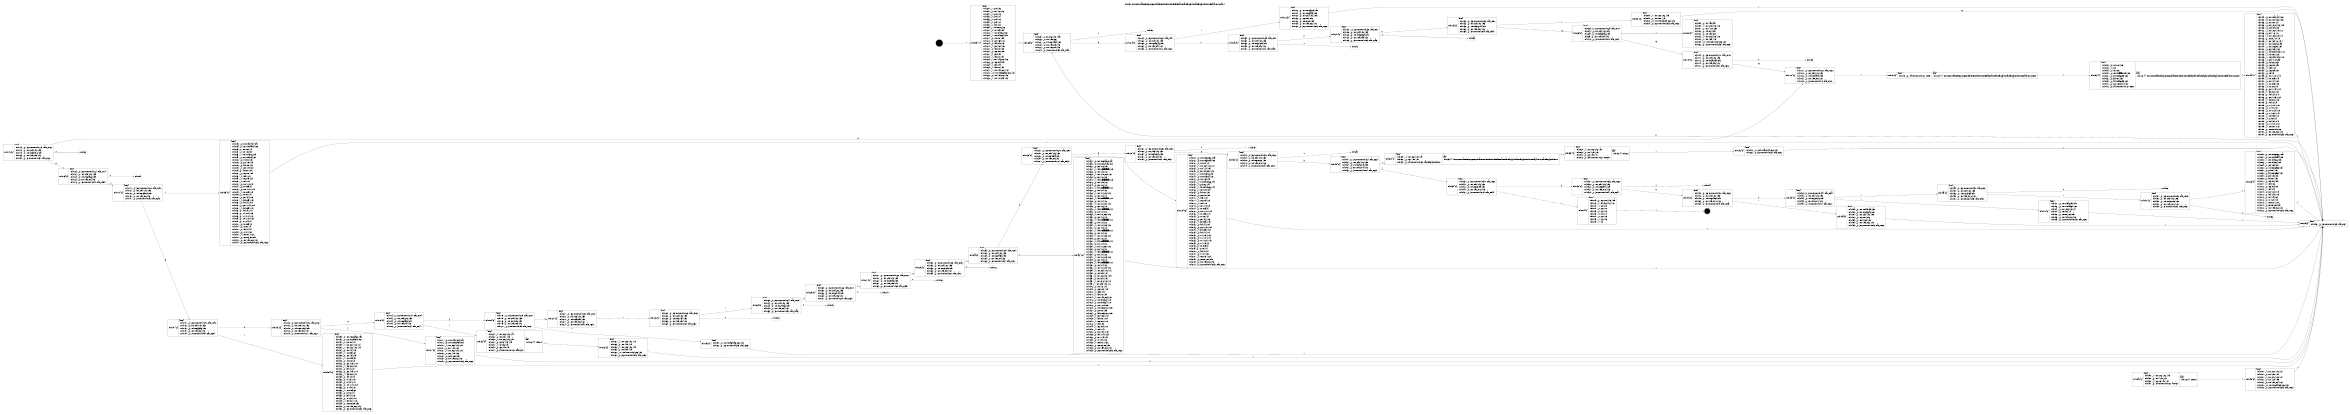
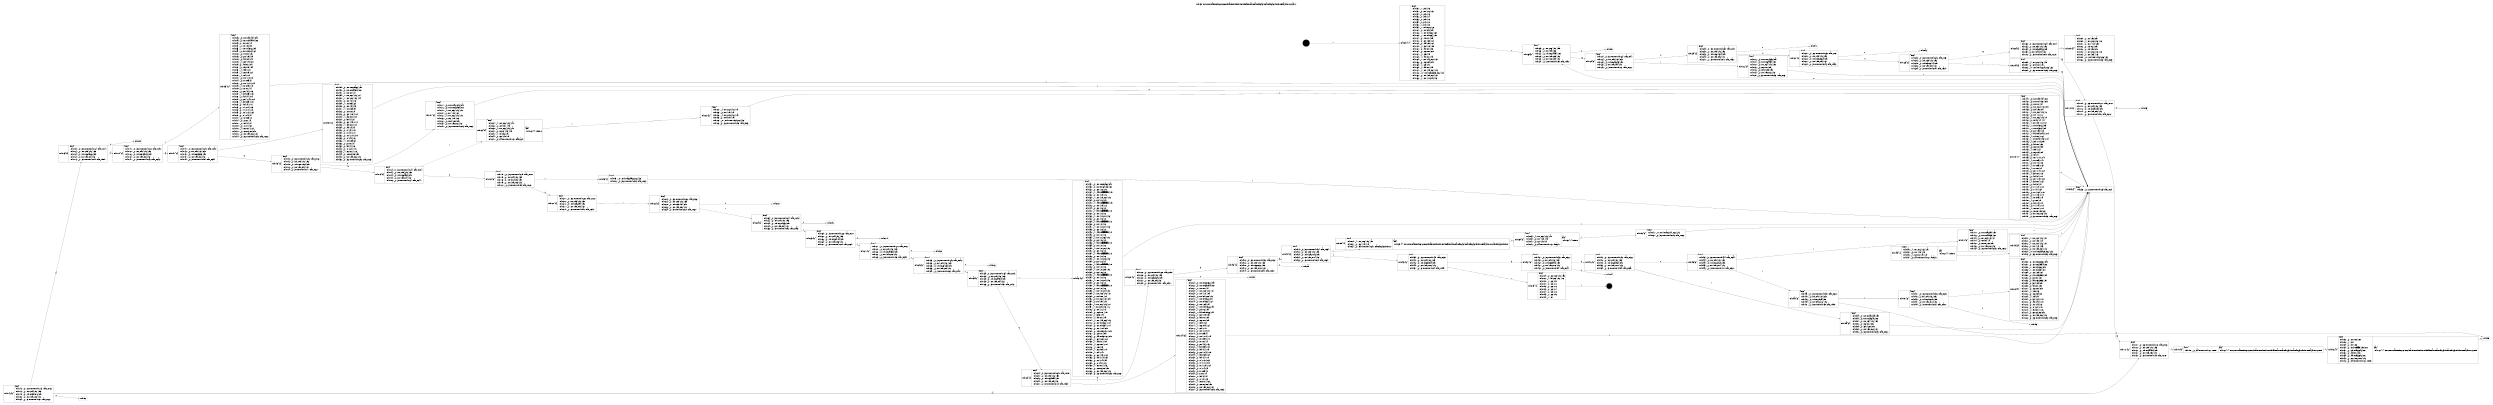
edge "0x401d23 [40]" -> "0x401d4b [177]": now "0x401d23 [40]" -> "0x401fce"
